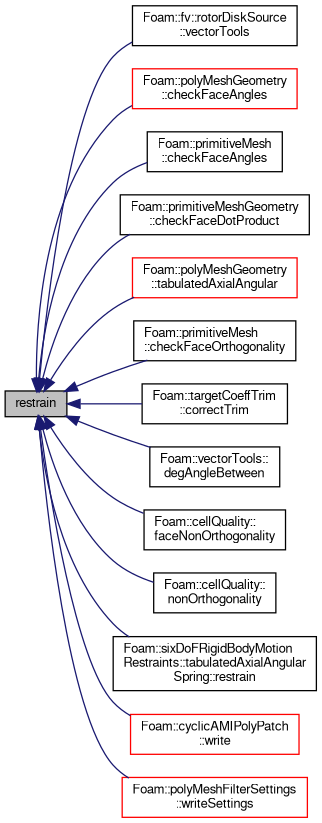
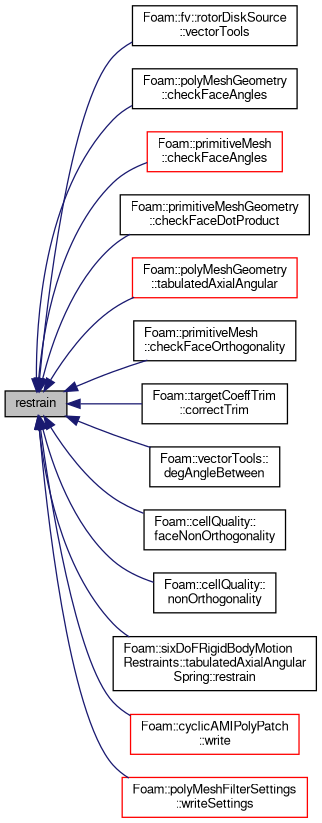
node "Foam::polyMeshGeometry ::checkFaceAngles": color red -> black
node "Foam::primitiveMesh ::checkFaceAngles": color black -> red
